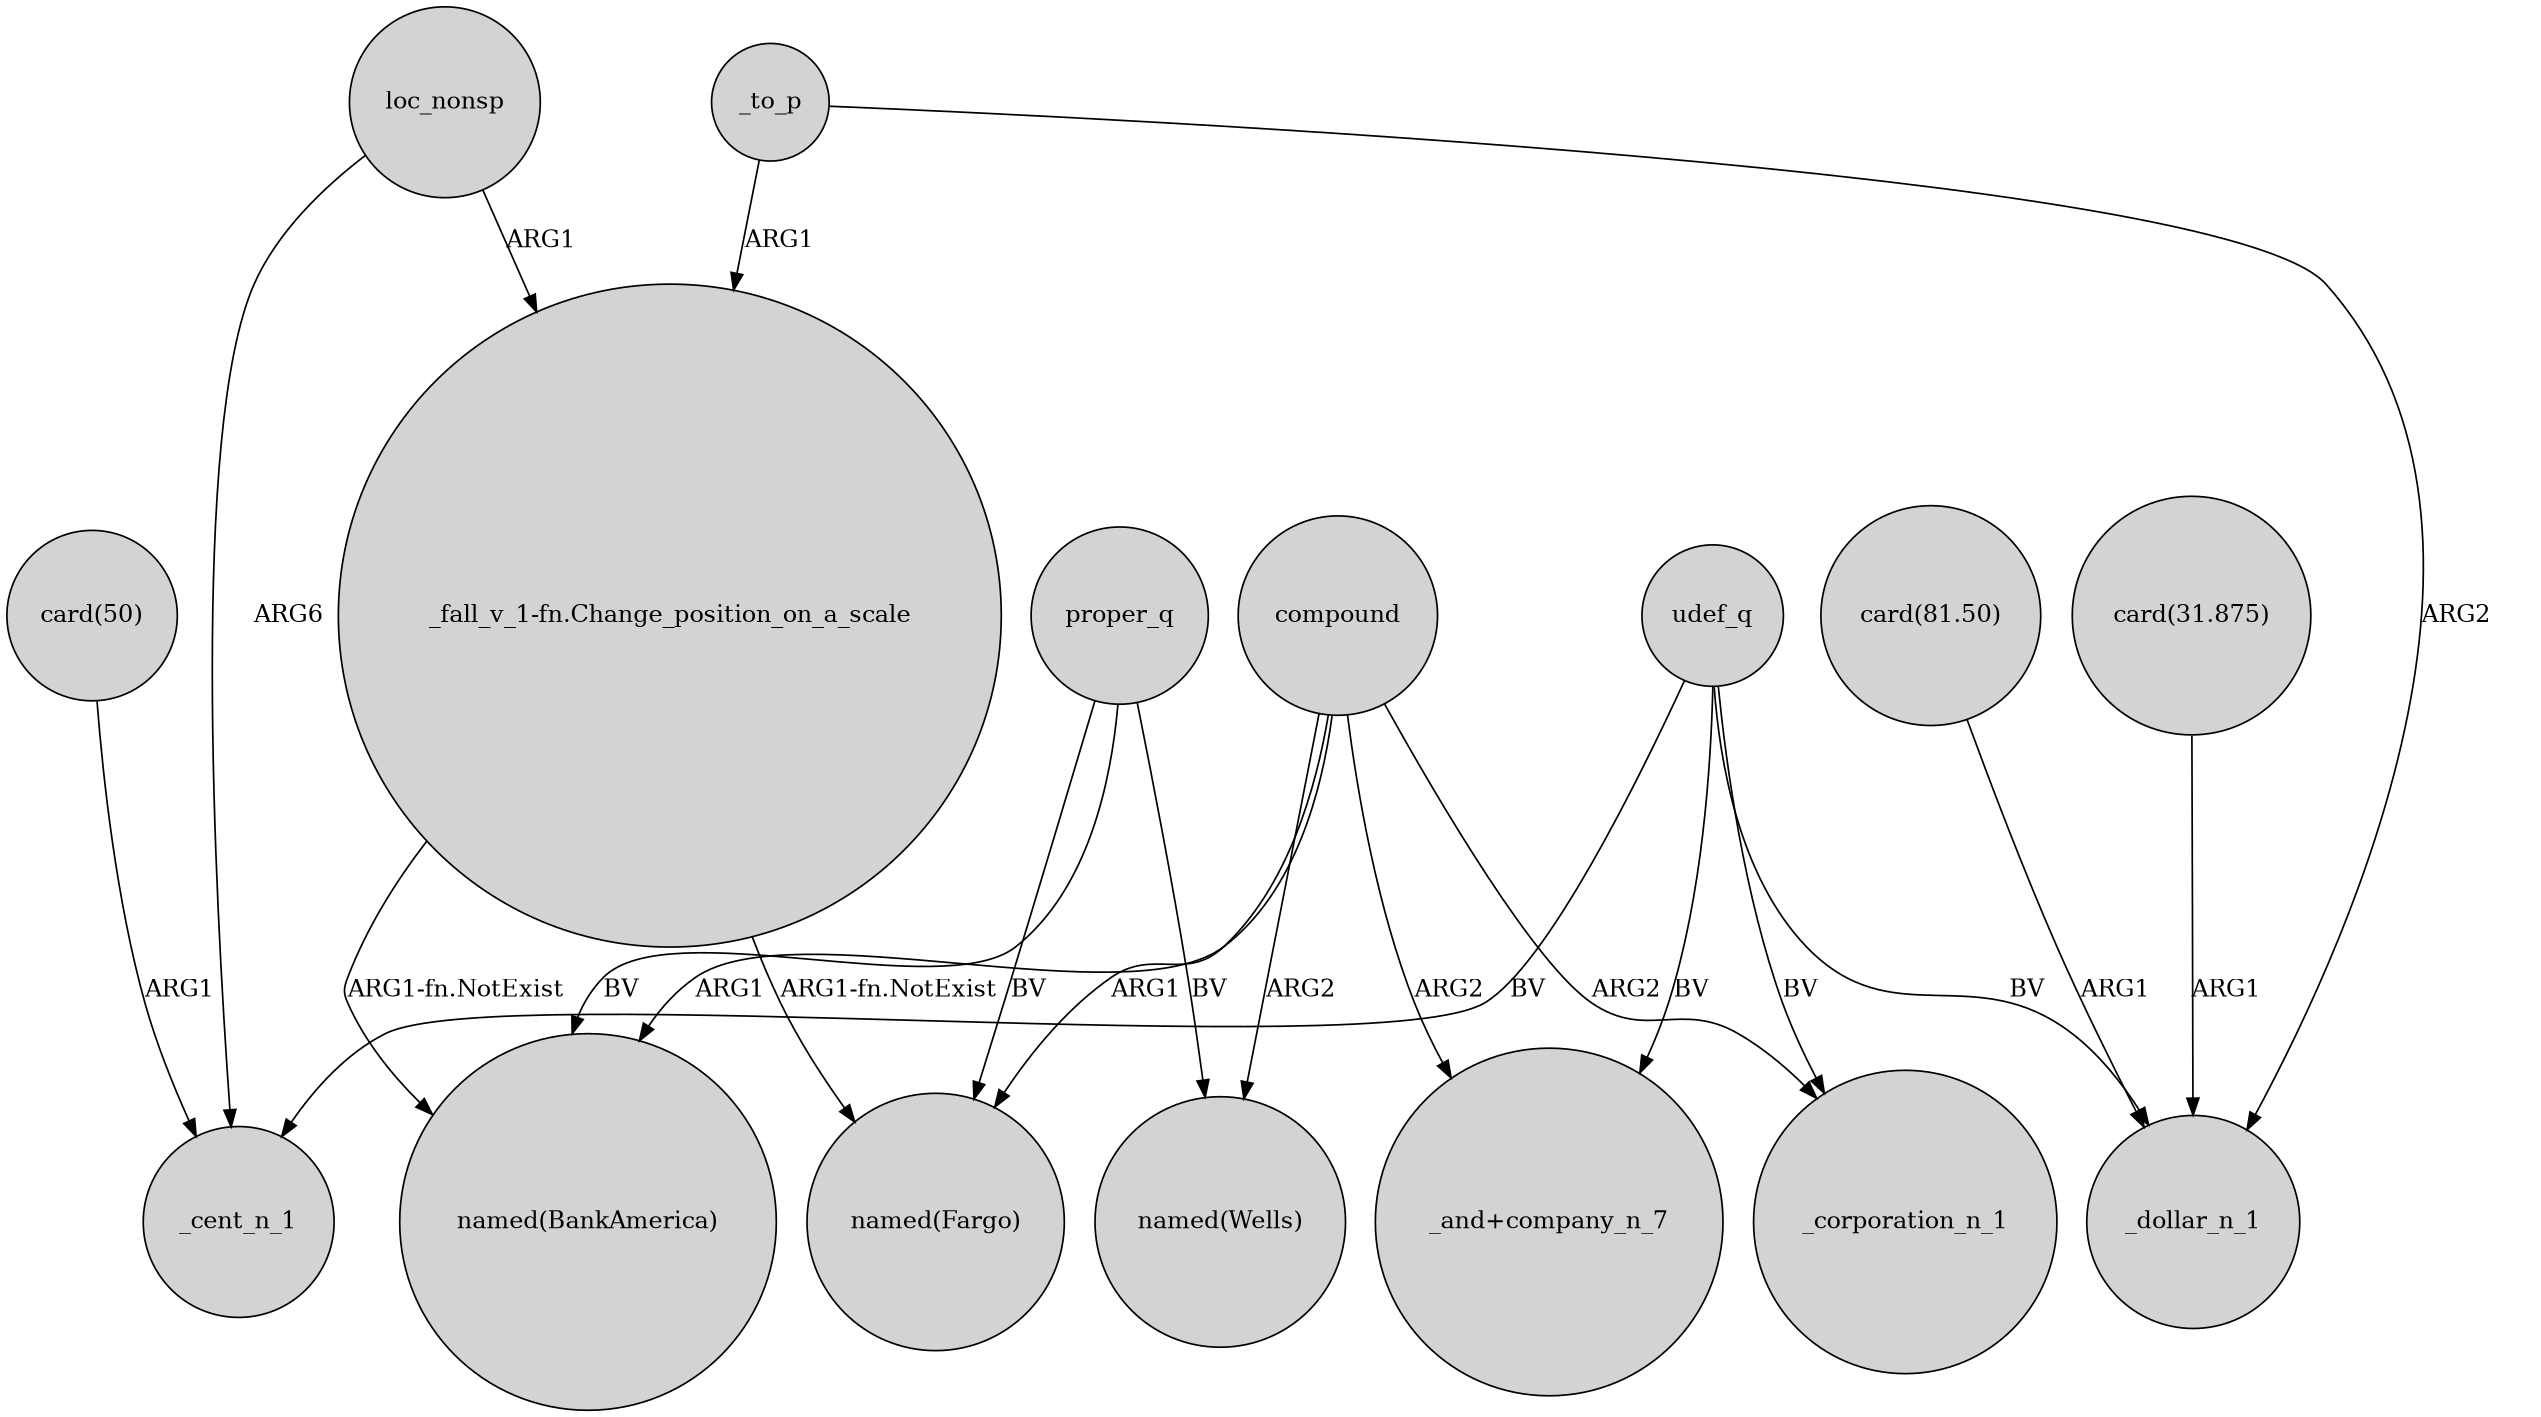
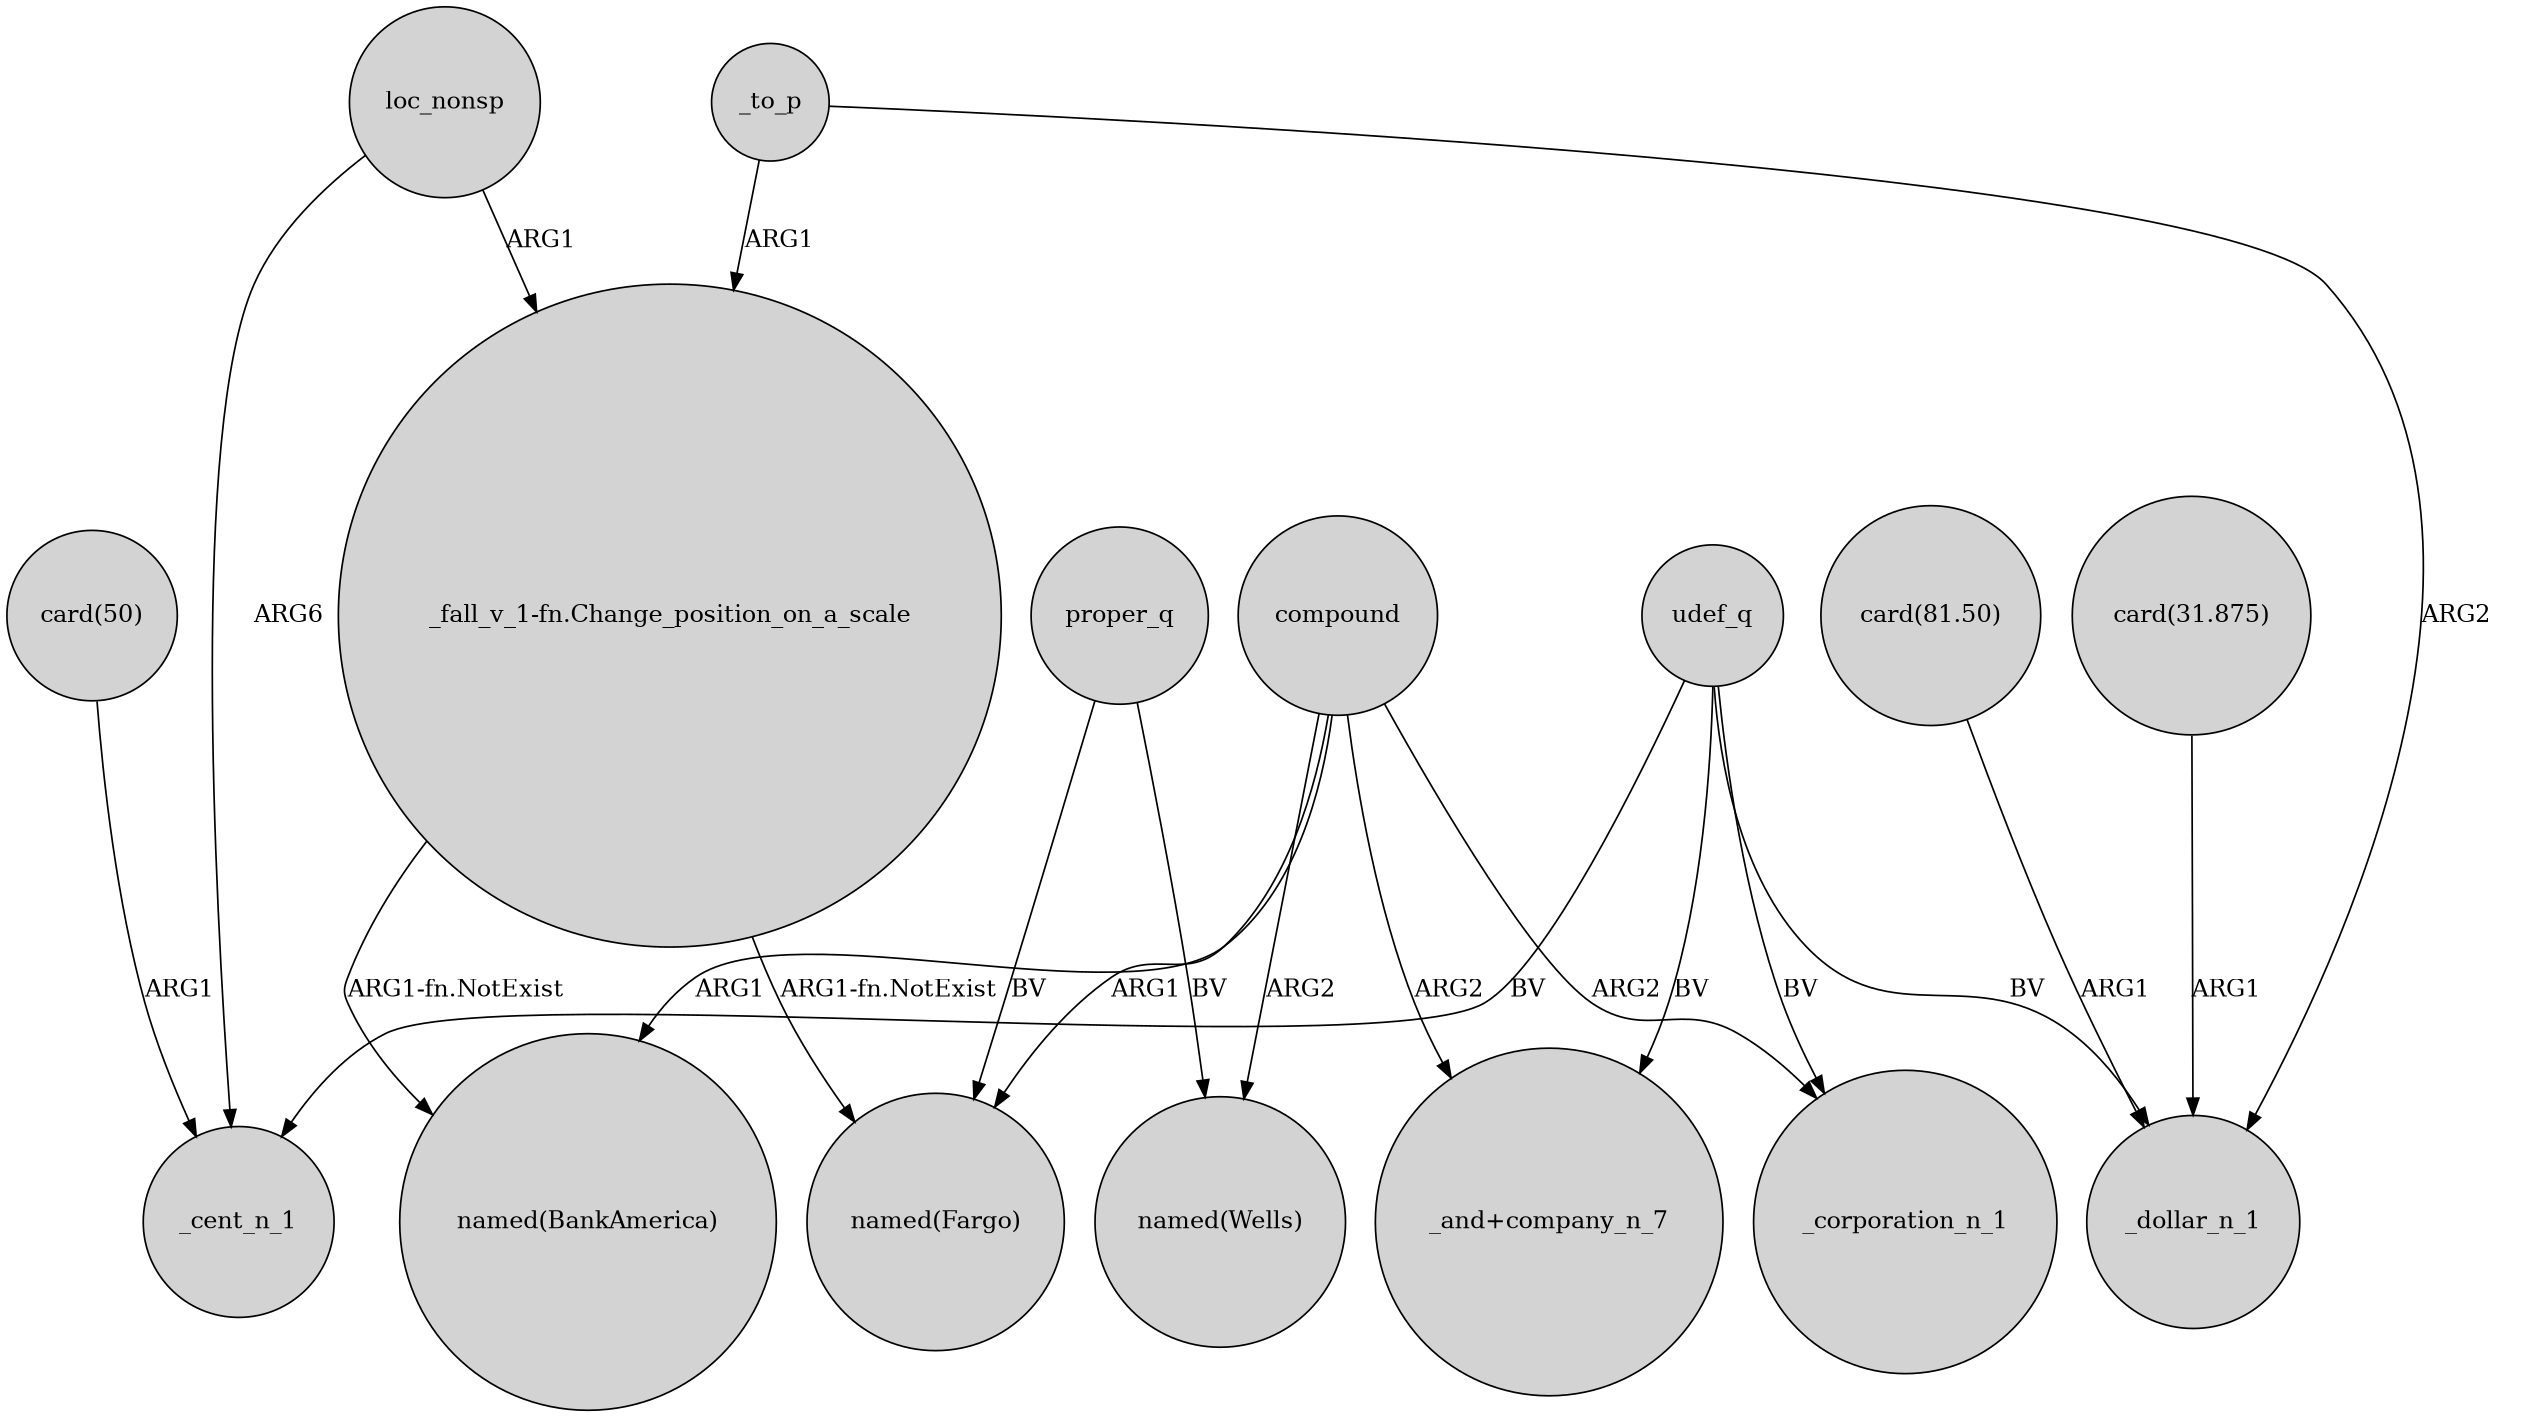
edge "proper_q" -> "named(BankAmerica)": removed, label "BV"
